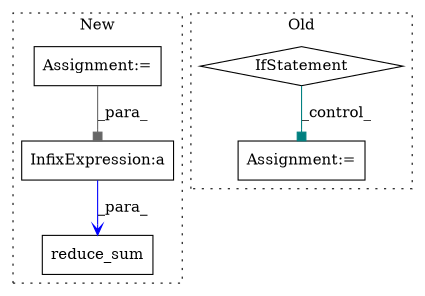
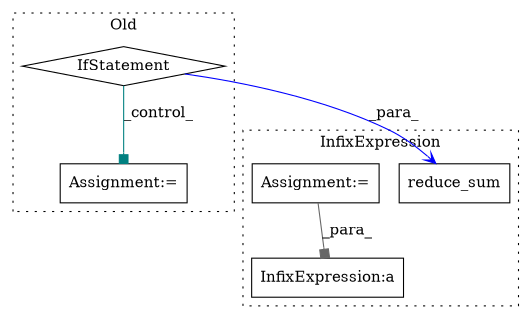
cluster "New": label "New" -> "InfixExpression"
edge "InfixExpression:a" -> "reduce_sum": now "IfStatement" -> "reduce_sum"
